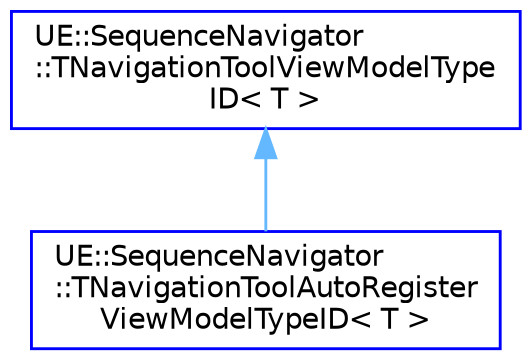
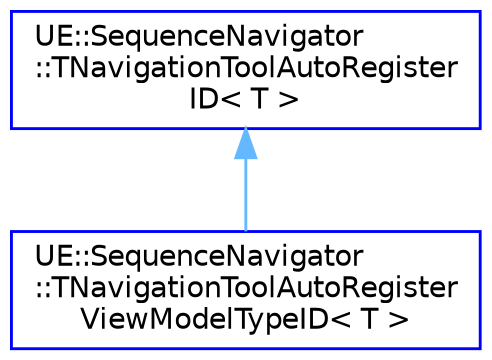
node "UE::SequenceNavigator ::TNavigationToolViewModelType ID< T >": label "UE::SequenceNavigator ::TNavigationToolViewModelType ID< T >" -> "UE::SequenceNavigator ::TNavigationToolAutoRegister ID< T >"
